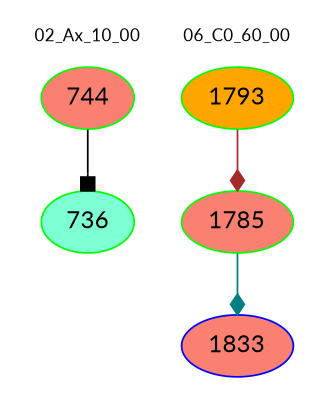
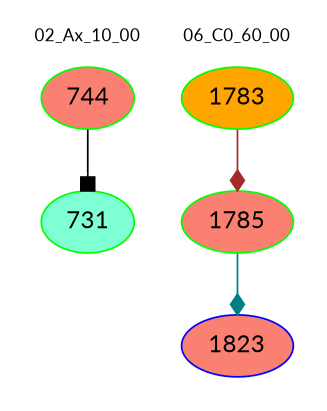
node "1793": label "1793" -> "1783"
node "736": label "736" -> "731"
node "1833": label "1833" -> "1823"
